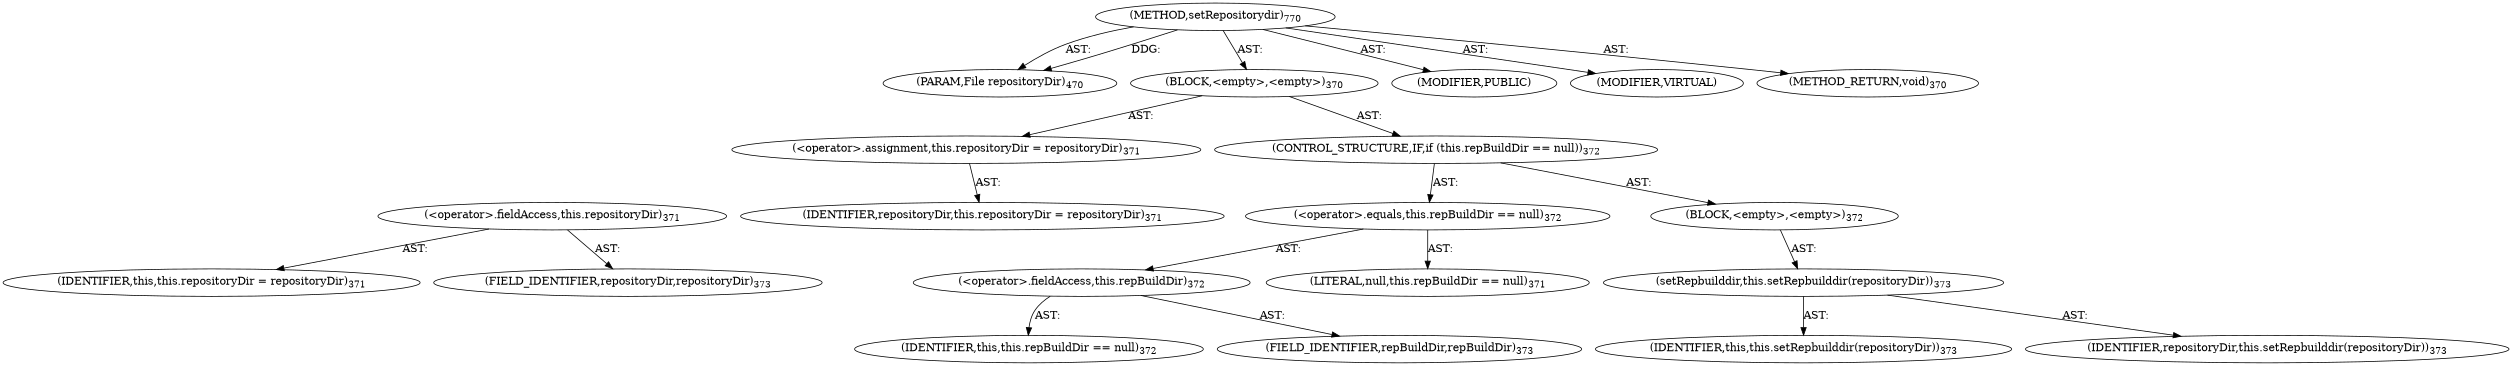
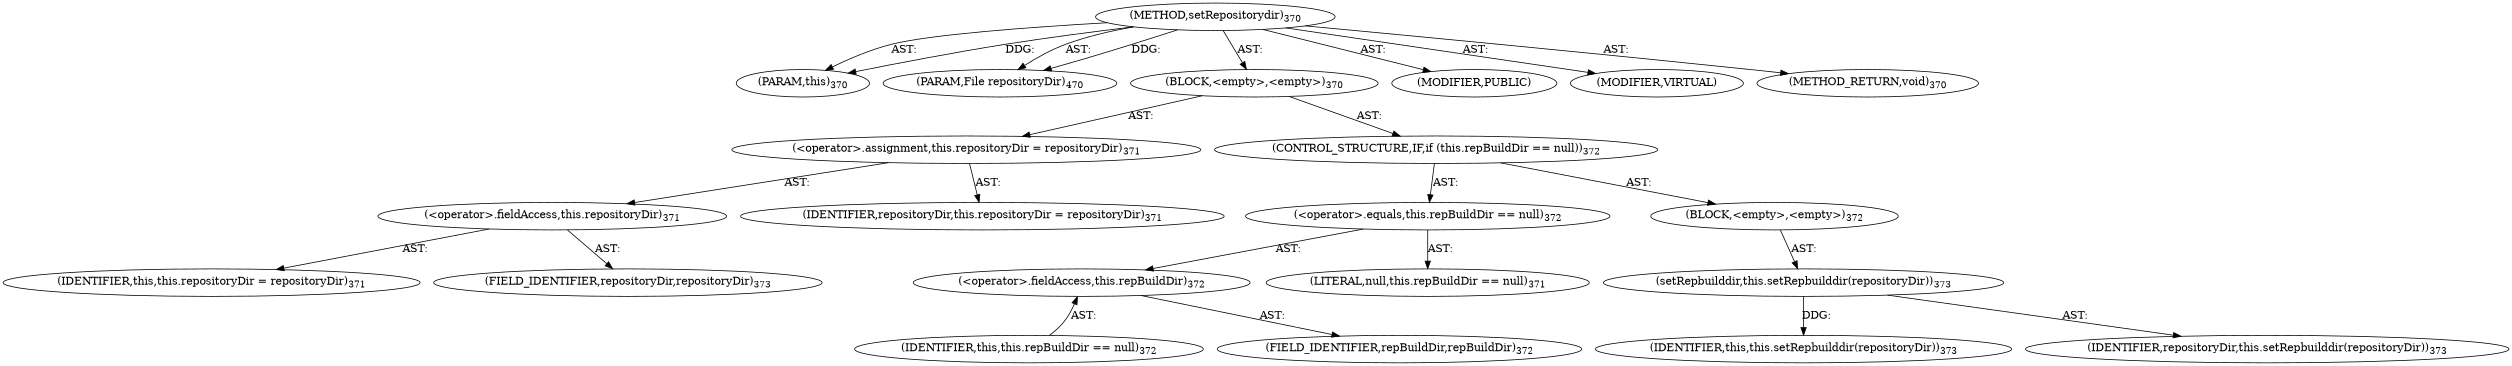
node "(METHOD,setRepositorydir)": text "770" -> "370"
node "(PARAM,this)": added
edge "(<operator>.assignment,this.repositoryDir = repositoryDir)" -> "(<operator>.fieldAccess,this.repositoryDir)": added, label "AST:"
edge "(<operator>.fieldAccess,this.repBuildDir)" -> "(IDENTIFIER,this,this.repBuildDir == null)": reversed
edge "(setRepbuilddir,this.setRepbuilddir(repositoryDir))" -> "(IDENTIFIER,this,this.setRepbuilddir(repositoryDir))": label "AST: " -> "DDG: "
node "(FIELD_IDENTIFIER,repBuildDir,repBuildDir)": text "373" -> "372"
